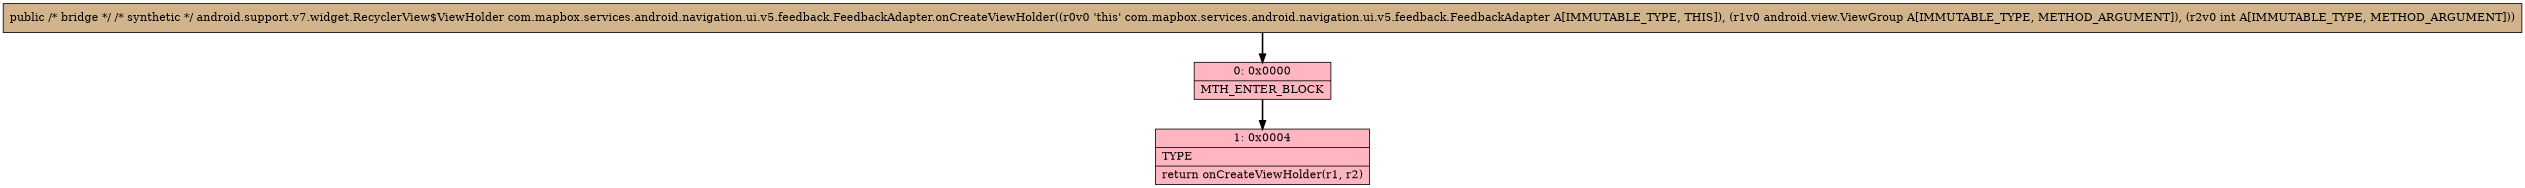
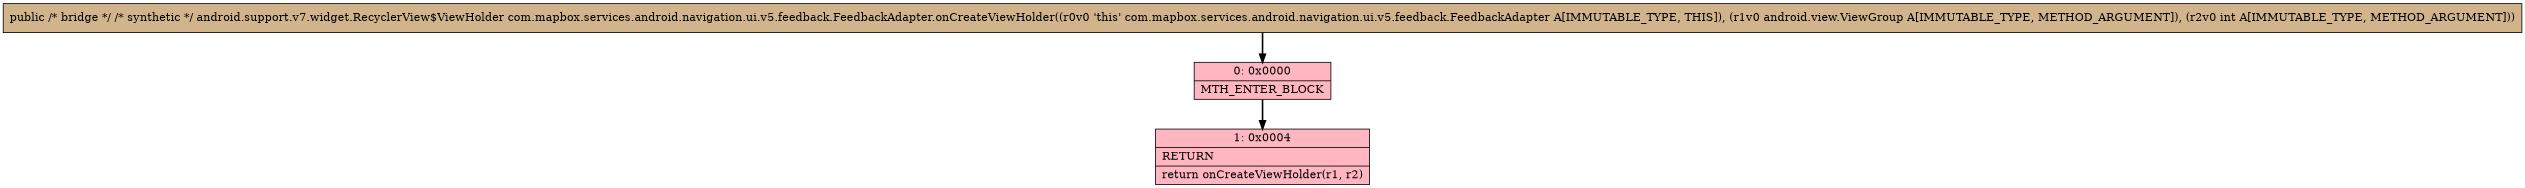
node "1: 0x0004": text "TYPE" -> "RETURN"
